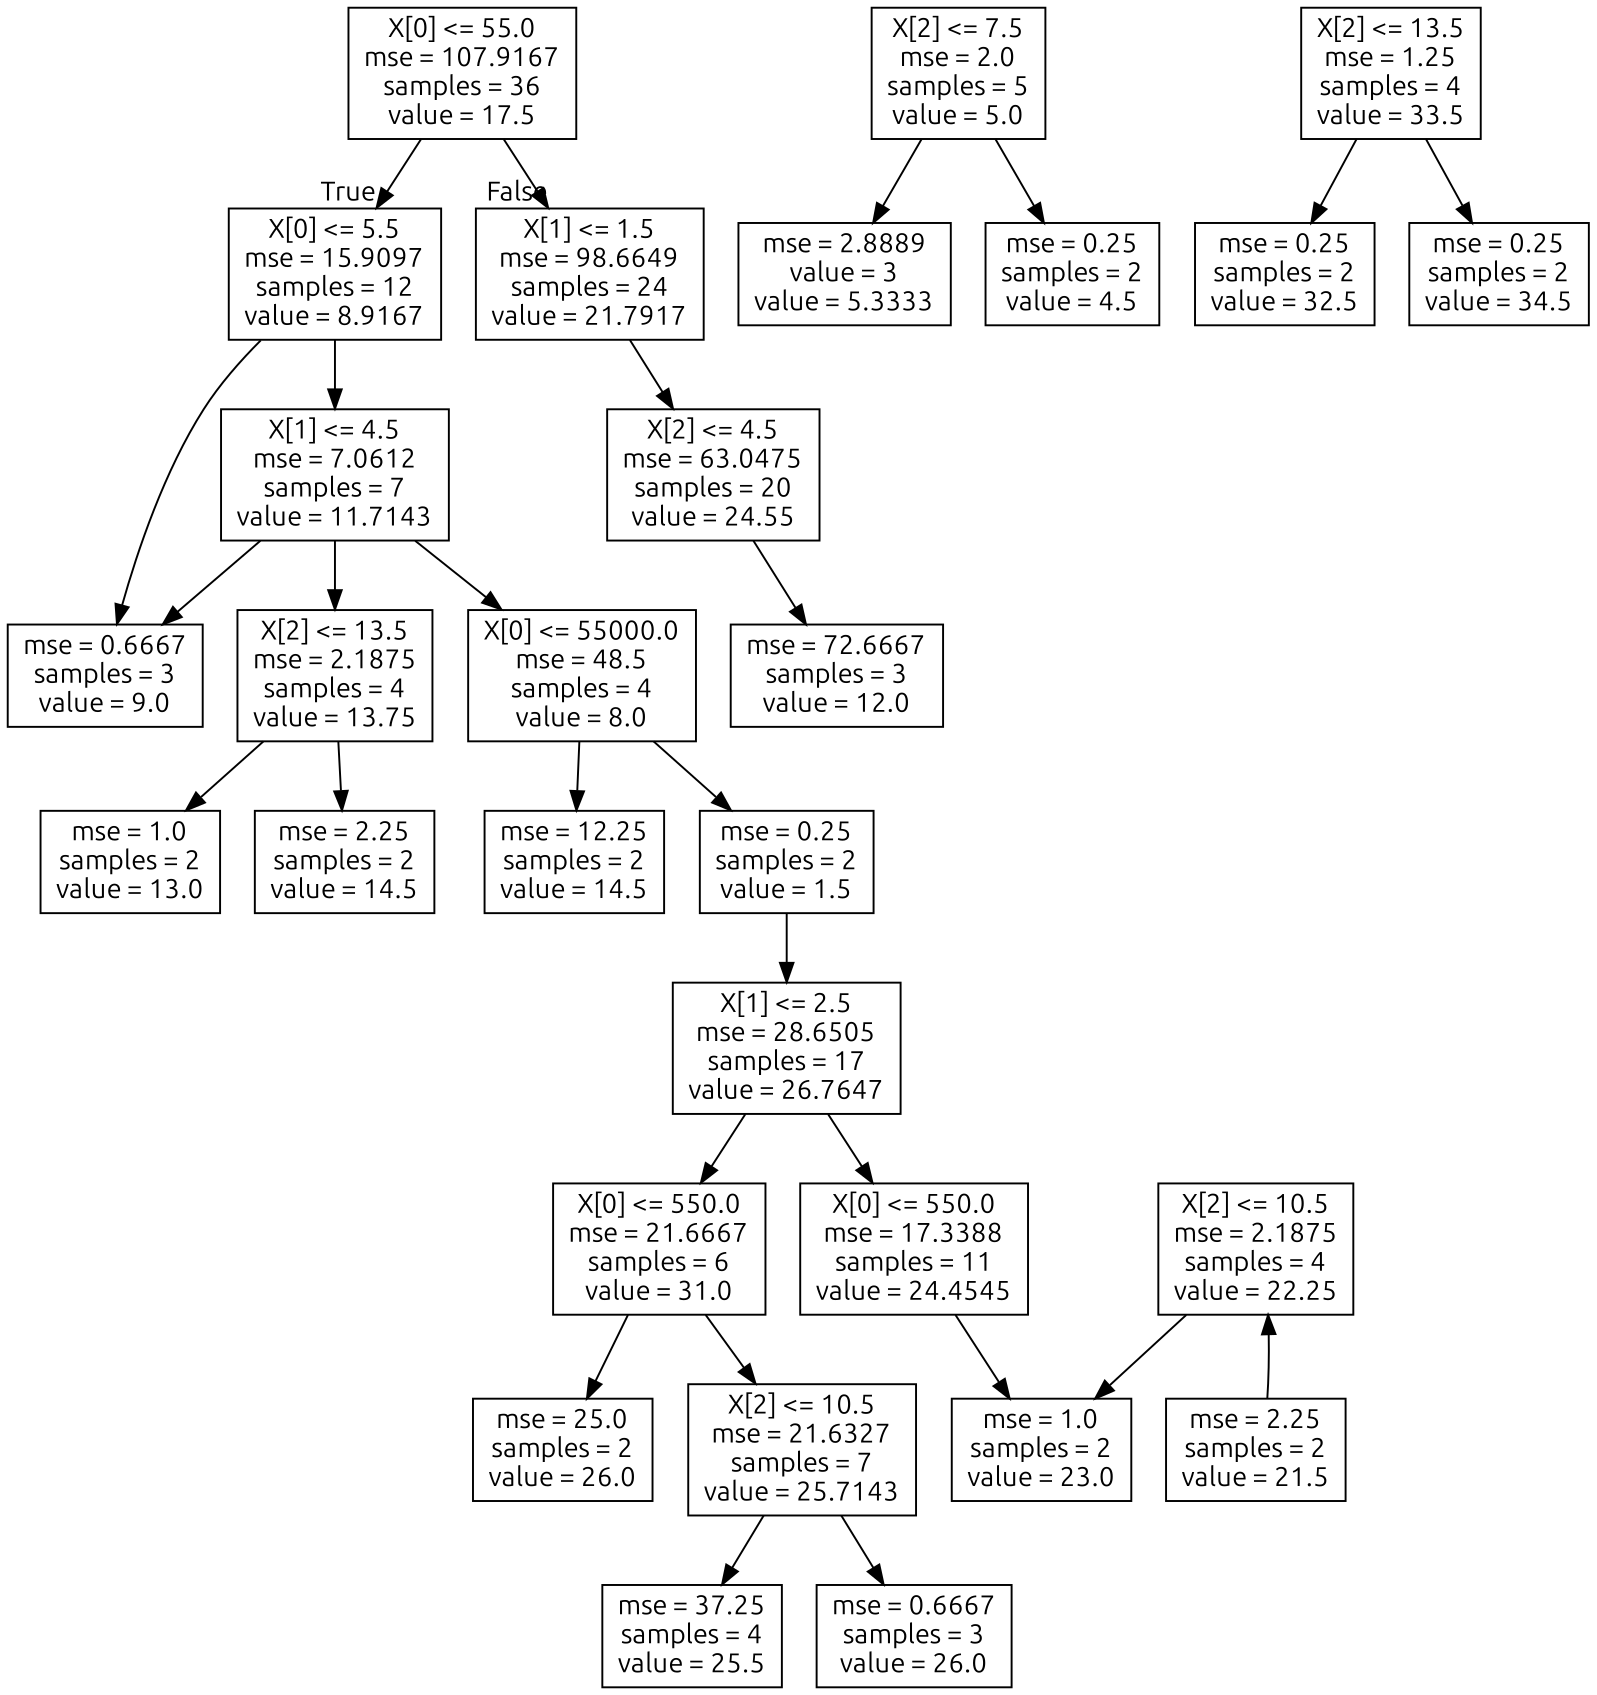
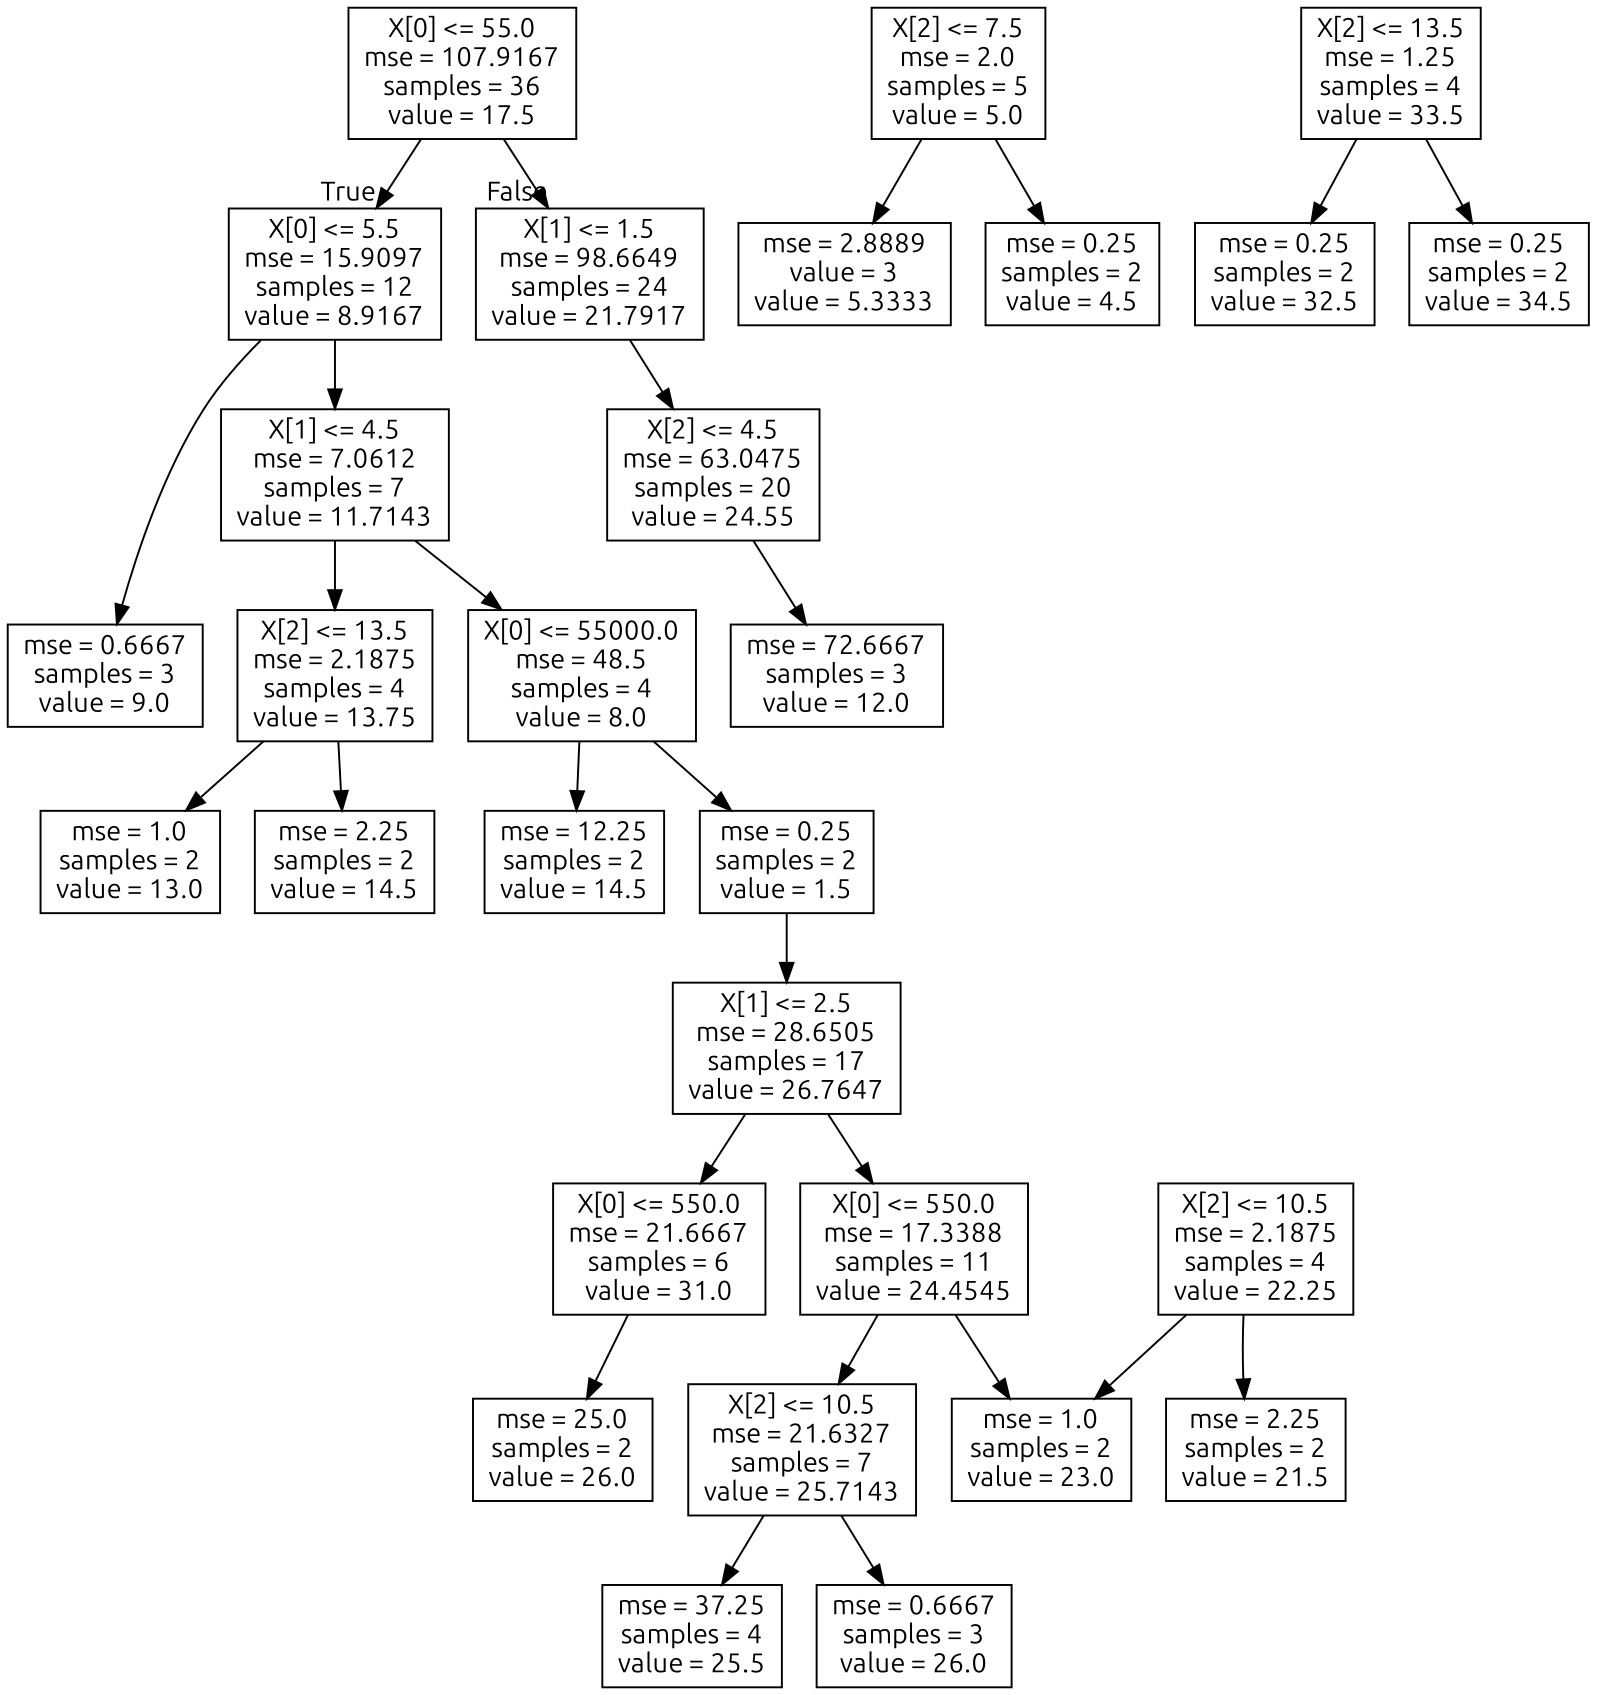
edge "X[1] <= 4.5 mse = 7.0612 samples = 7 value = 11.7143" -> "mse = 0.6667 samples = 3 value = 9.0": removed
edge "X[0] <= 550.0 mse = 21.6667 samples = 6 value = 31.0" -> "X[2] <= 10.5 mse = 21.6327 samples = 7 value = 25.7143": now "X[0] <= 550.0 mse = 17.3388 samples = 11 value = 24.4545" -> "X[2] <= 10.5 mse = 21.6327 samples = 7 value = 25.7143"
edge "mse = 2.25 samples = 2 value = 21.5" -> "X[2] <= 10.5 mse = 2.1875 samples = 4 value = 22.25": reversed
